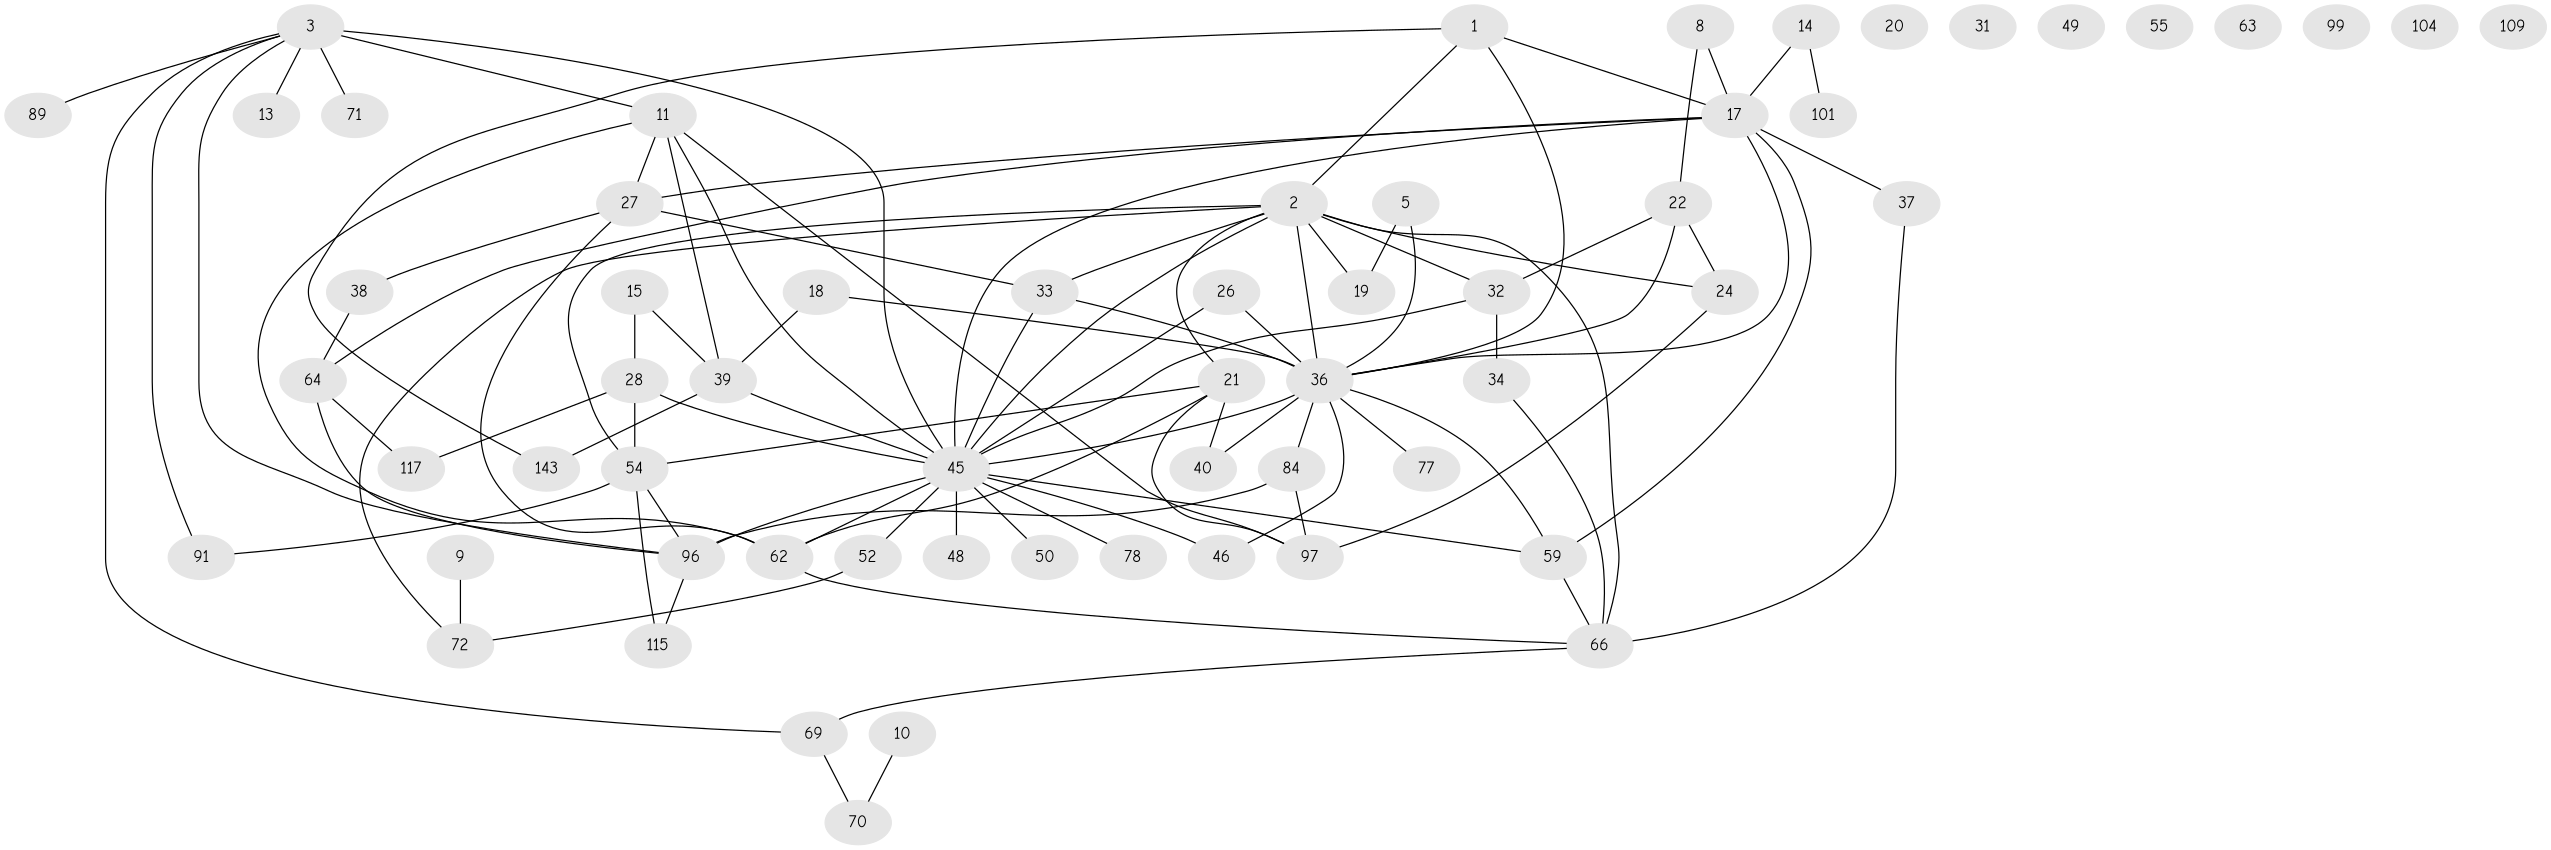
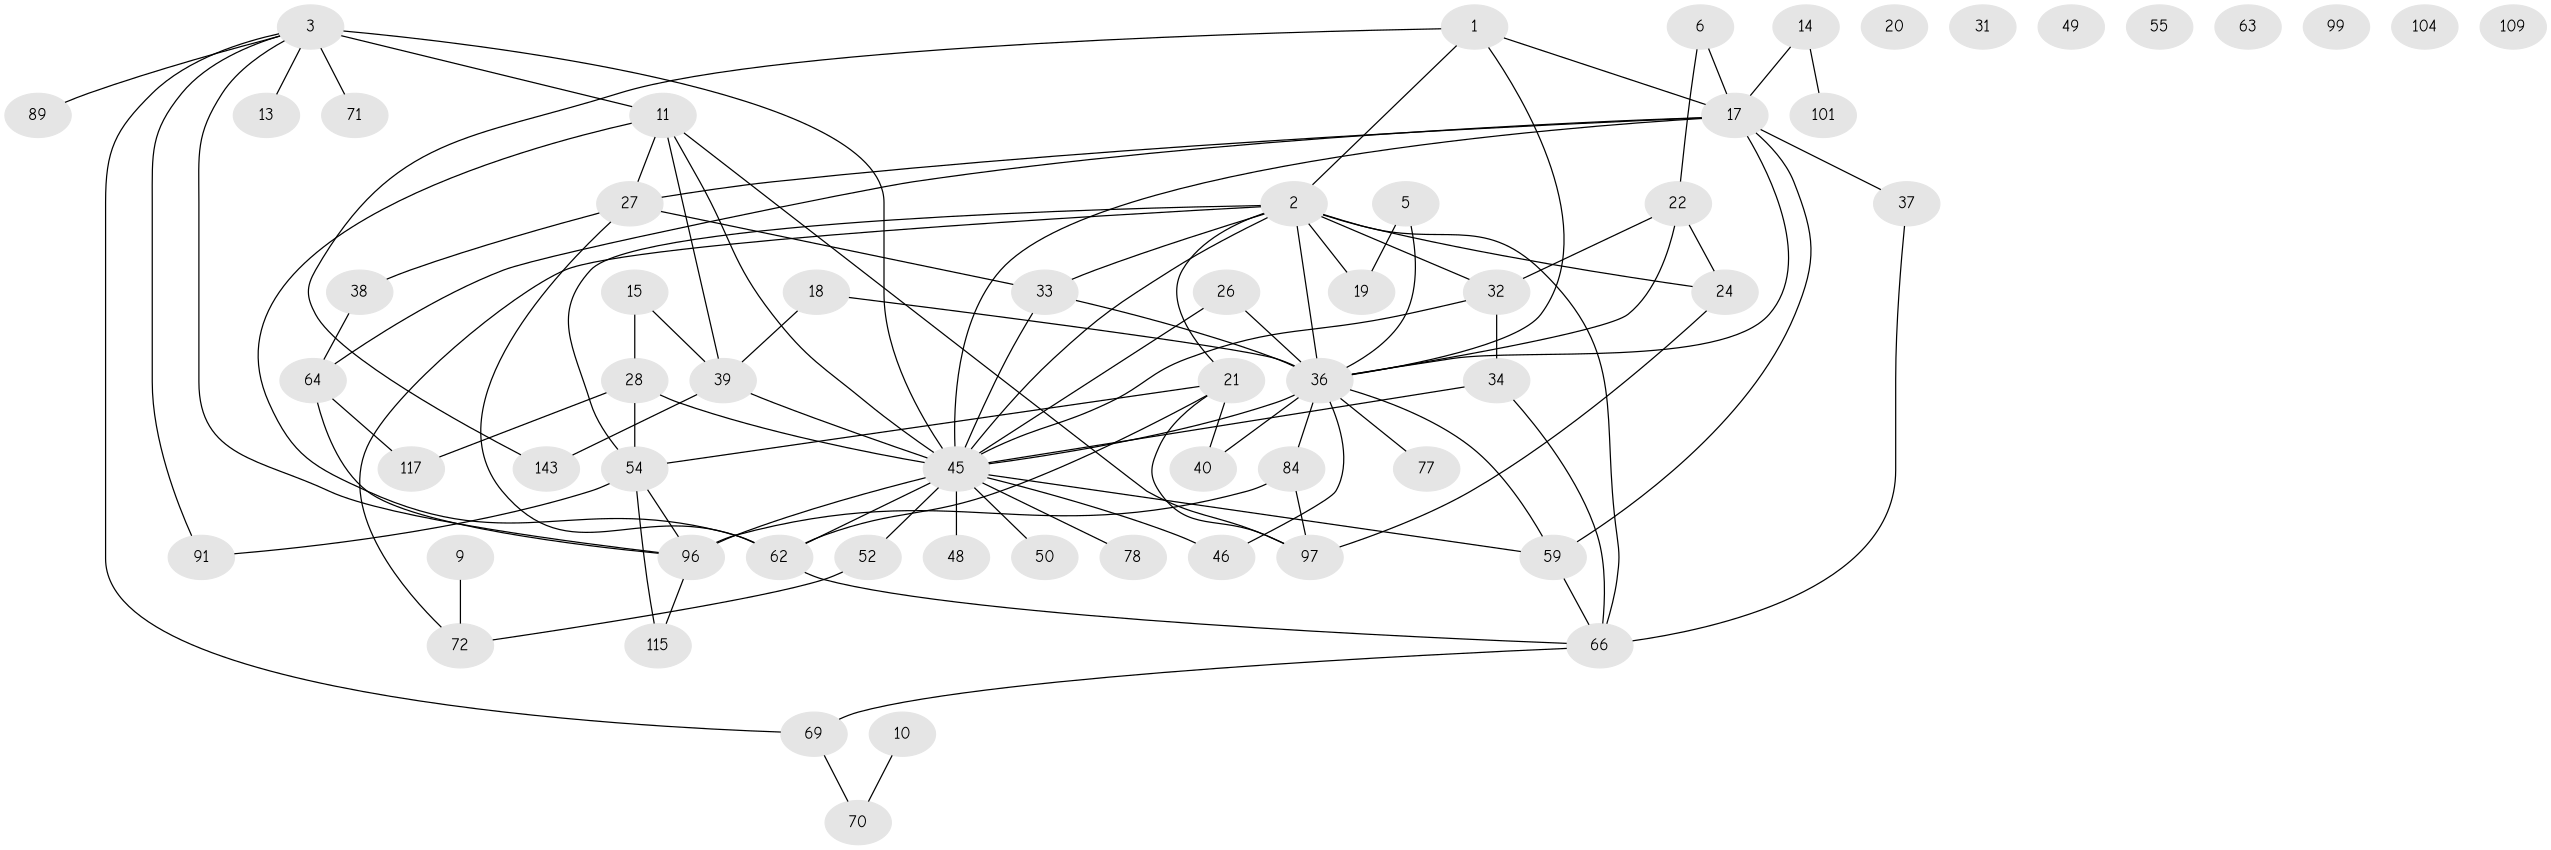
node "8": label "8" -> "6"
edge "34" -- "45": added
